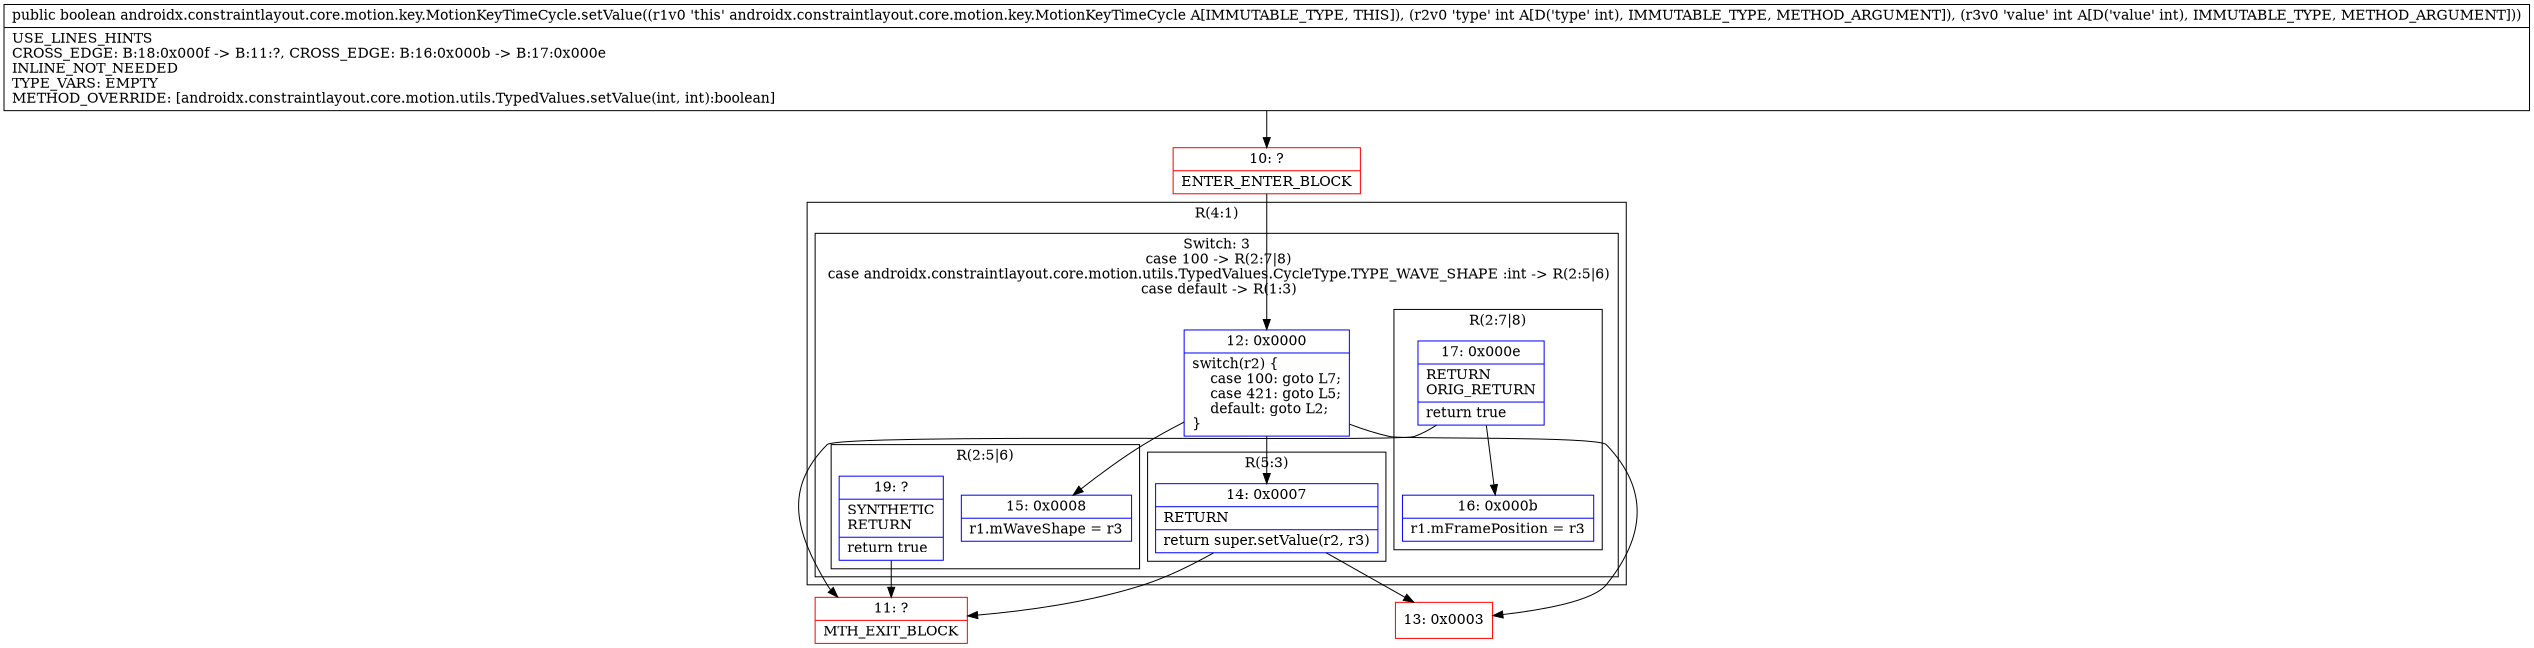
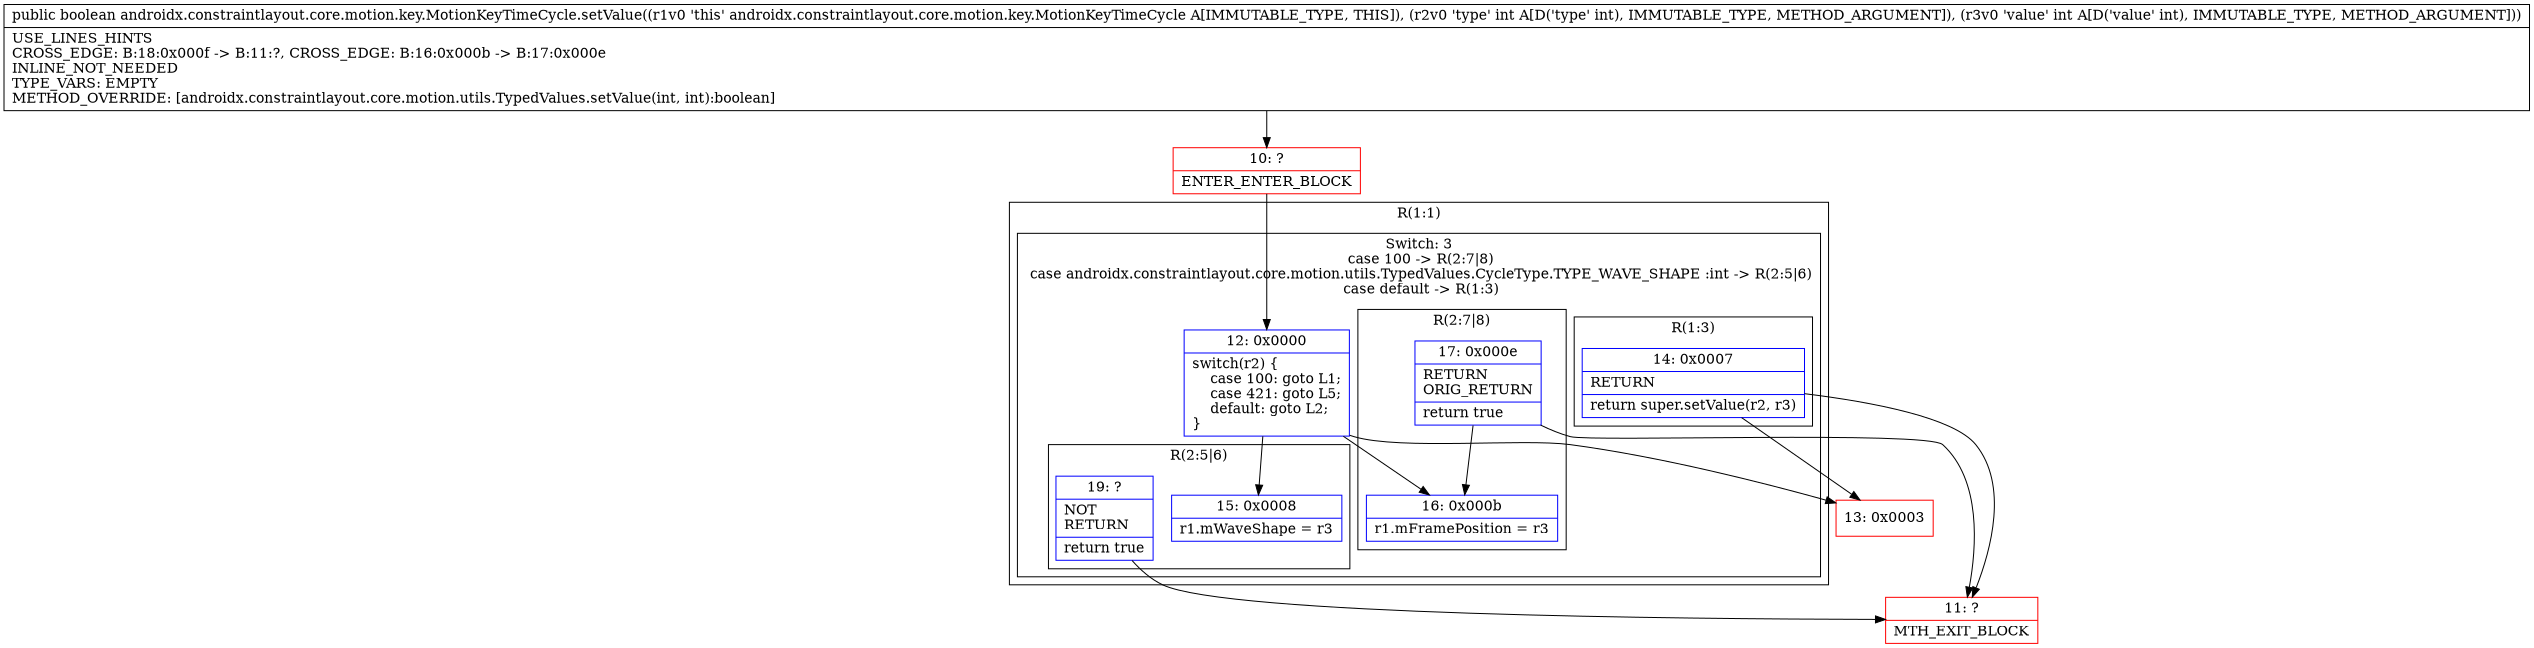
cluster "R(4:1)": label "R(4:1)" -> "R(1:1)"
node "12: 0x0000": text "case 100: goto L7;" -> "case 100: goto L1;"
edge "12: 0x0000" -> "14: 0x0007": now "12: 0x0000" -> "16: 0x000b"
cluster "R(5:3)": label "R(5:3)" -> "R(1:3)"
node "19: ?": text "SYNTHETIC" -> "NOT"
